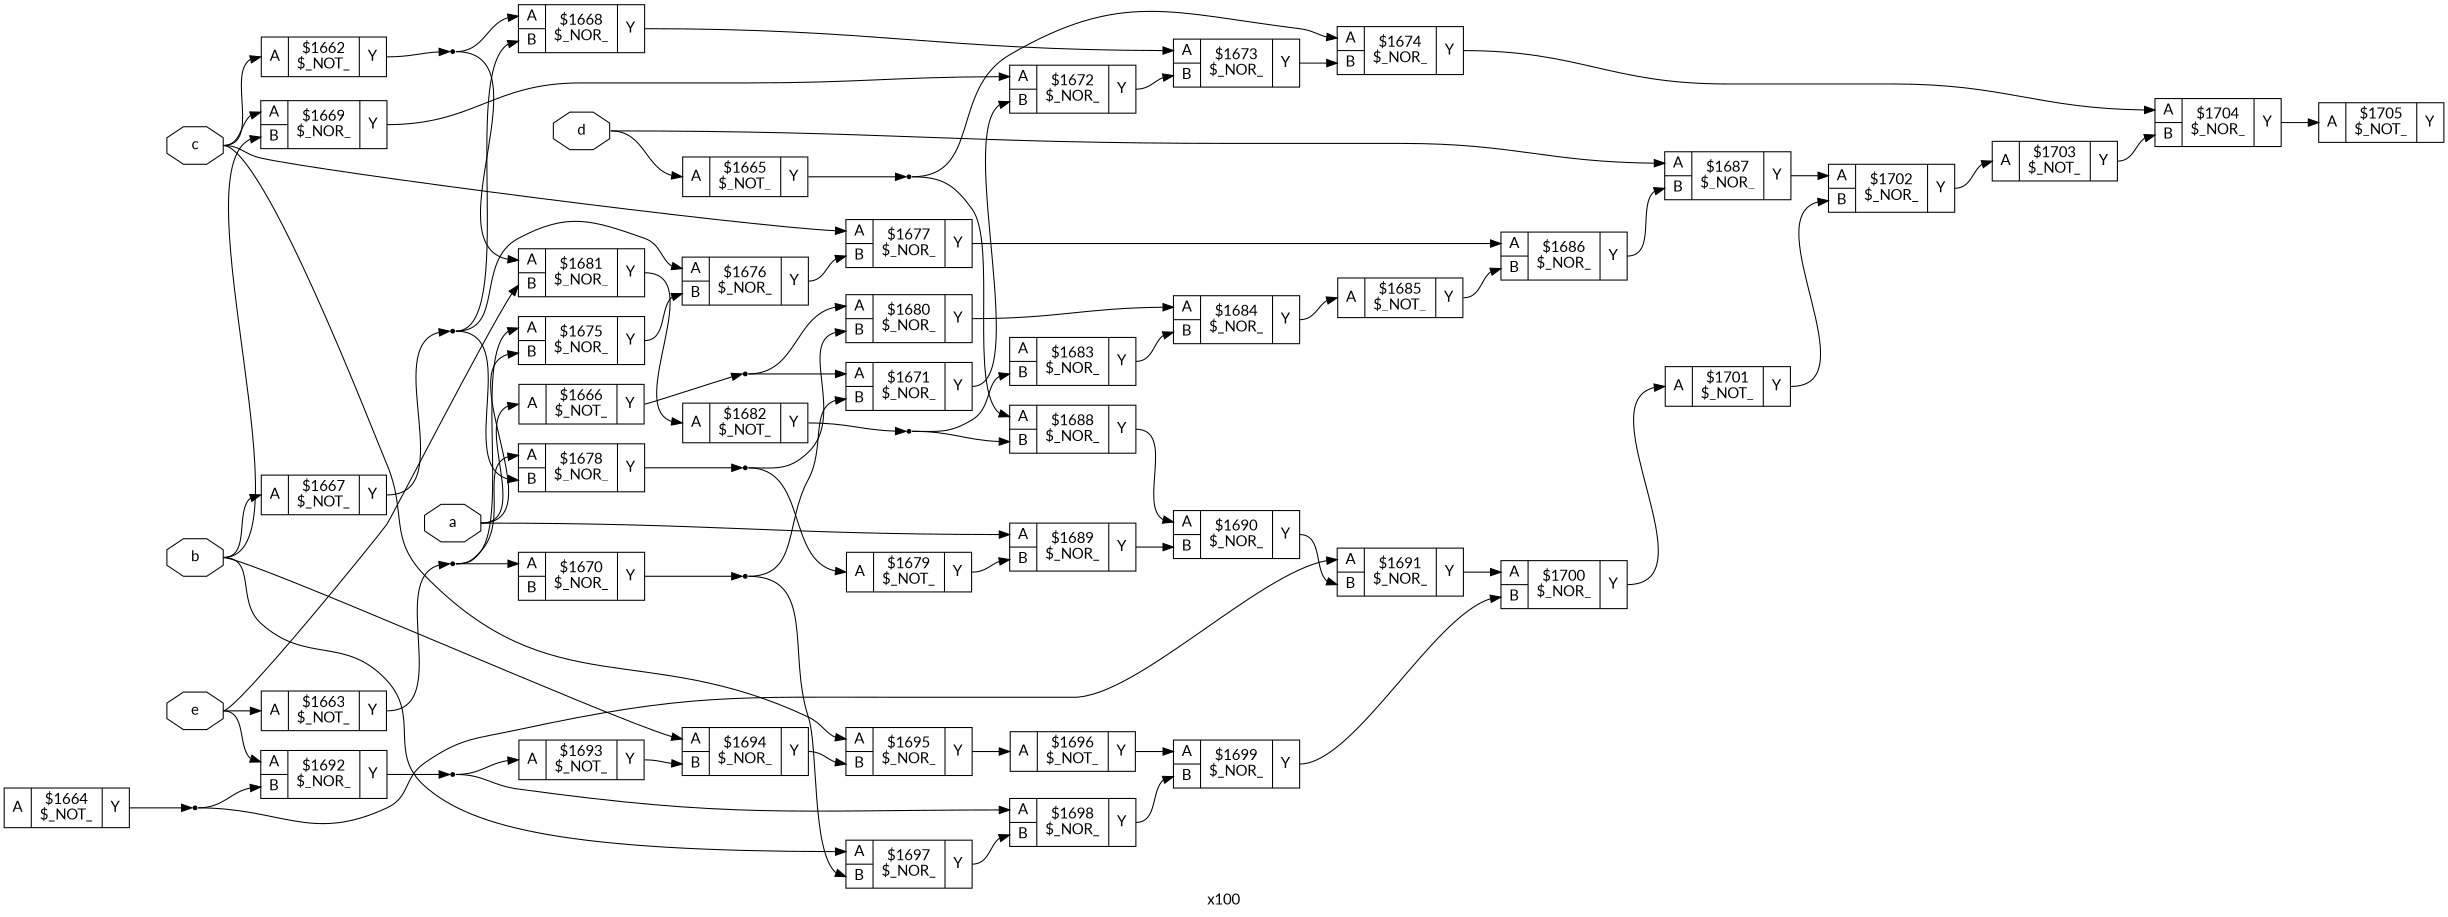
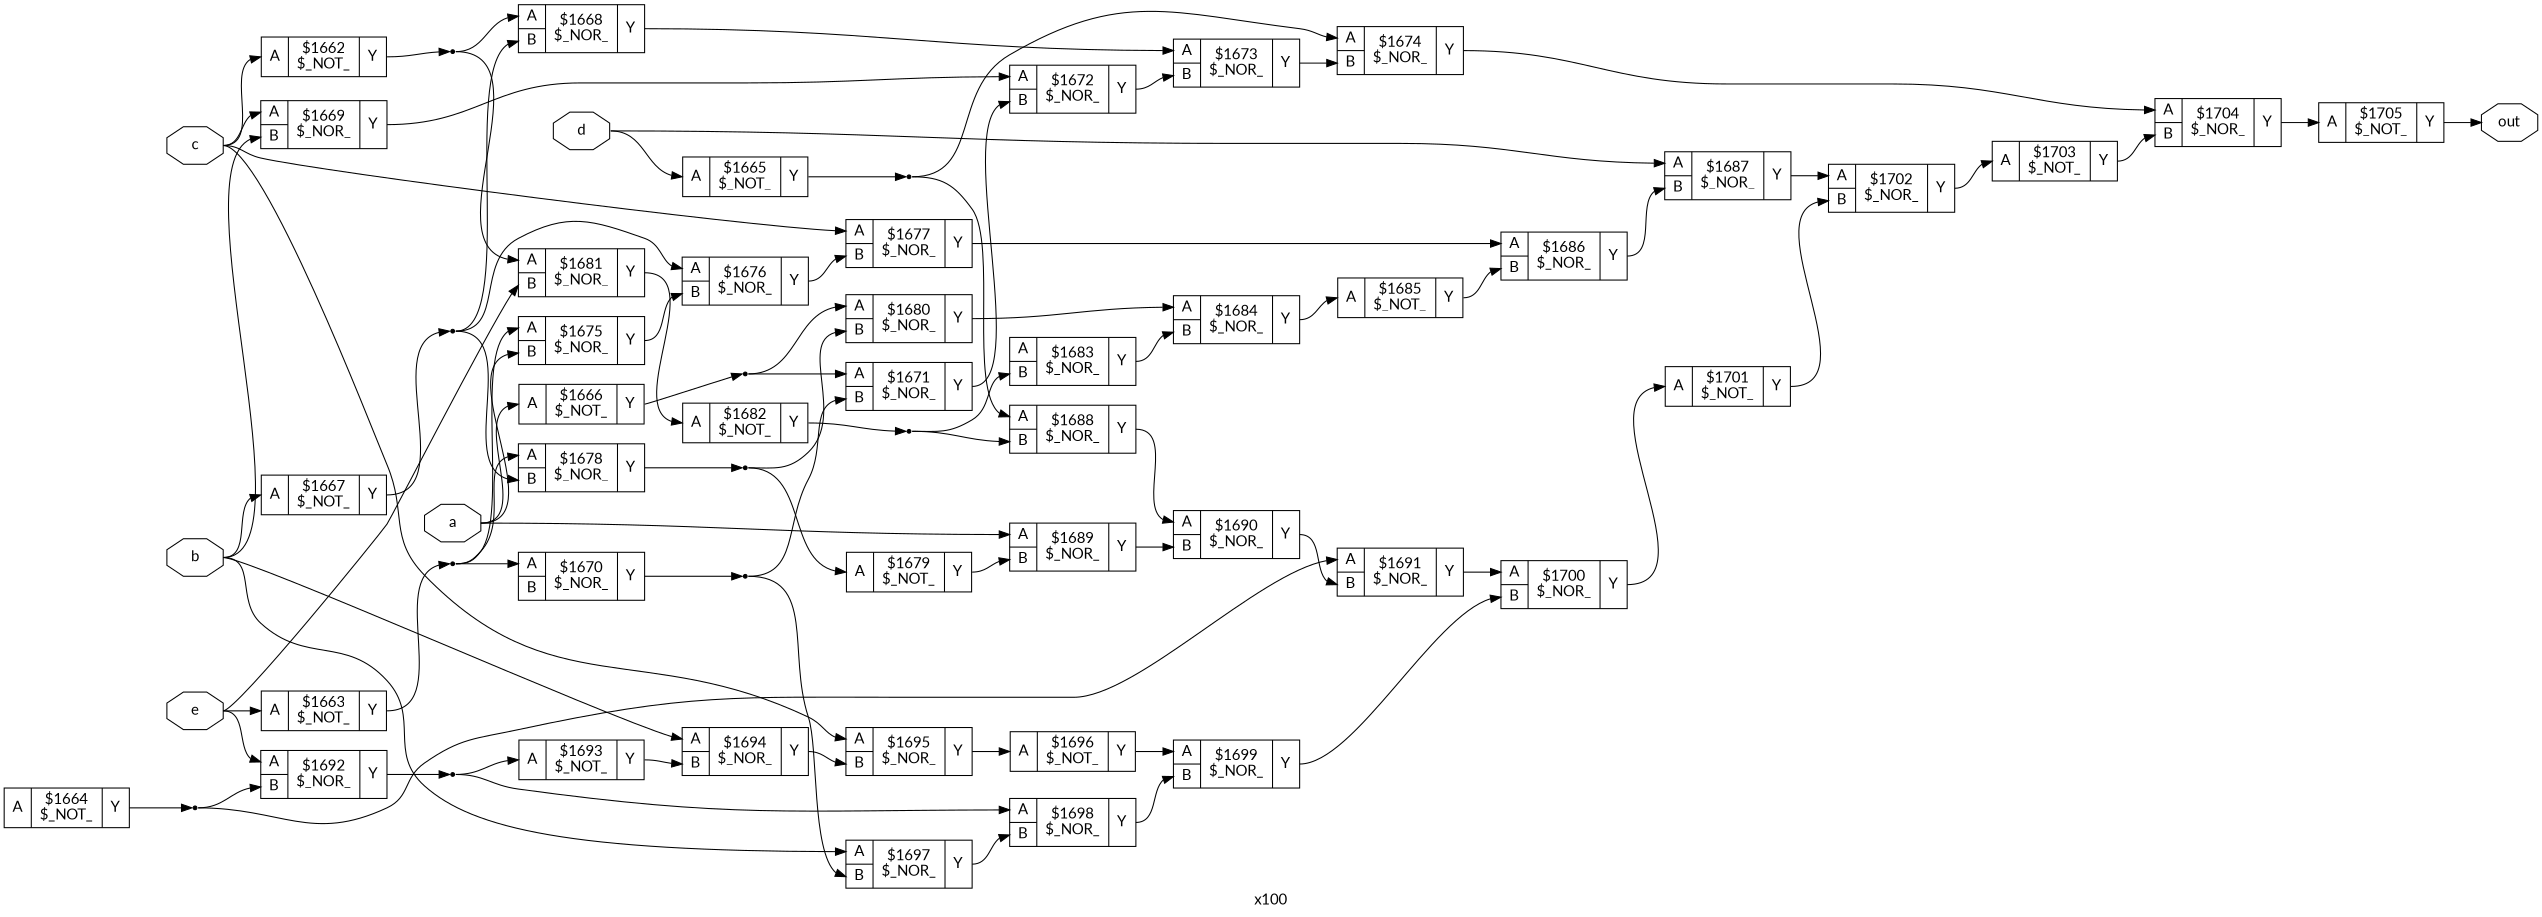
node "out": added
